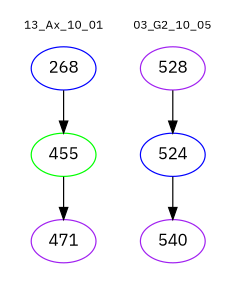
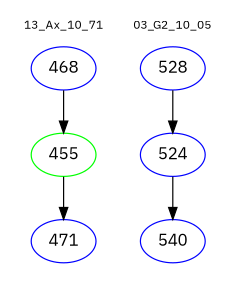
cluster "13_Ax_10_01": label "13_Ax_10_01" -> "13_Ax_10_71"
node "268": label "268" -> "468"
node "528": color purple -> blue
node "471": color purple -> blue
node "540": color purple -> blue
